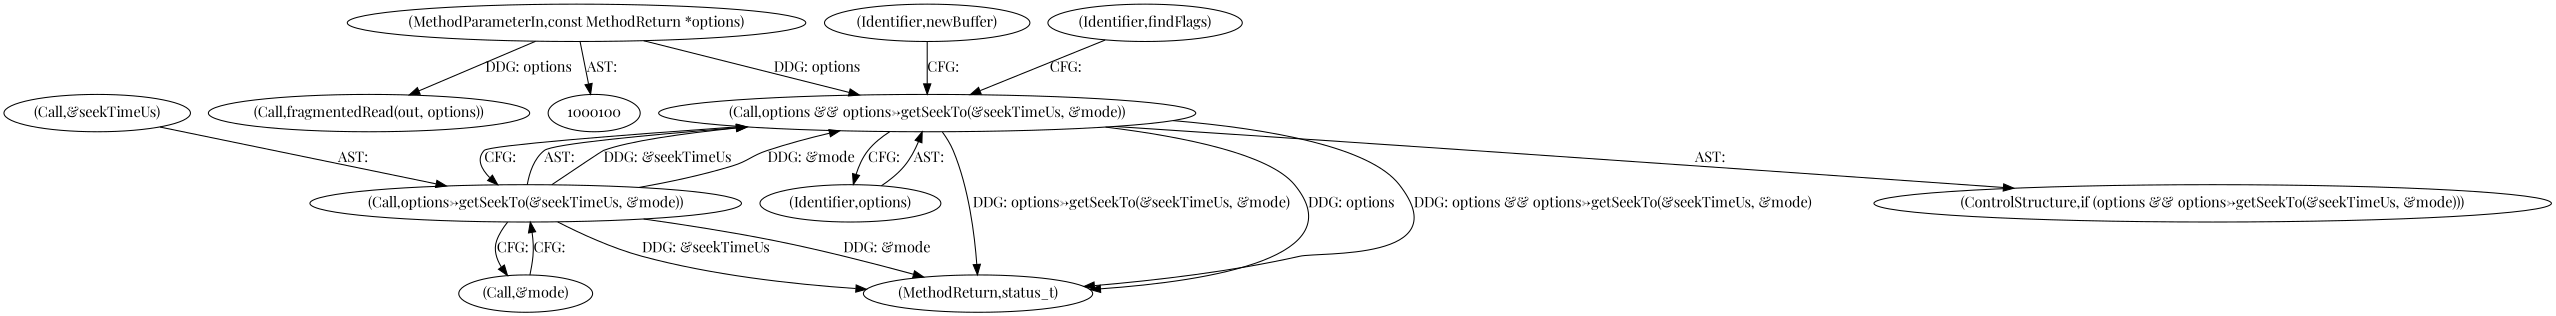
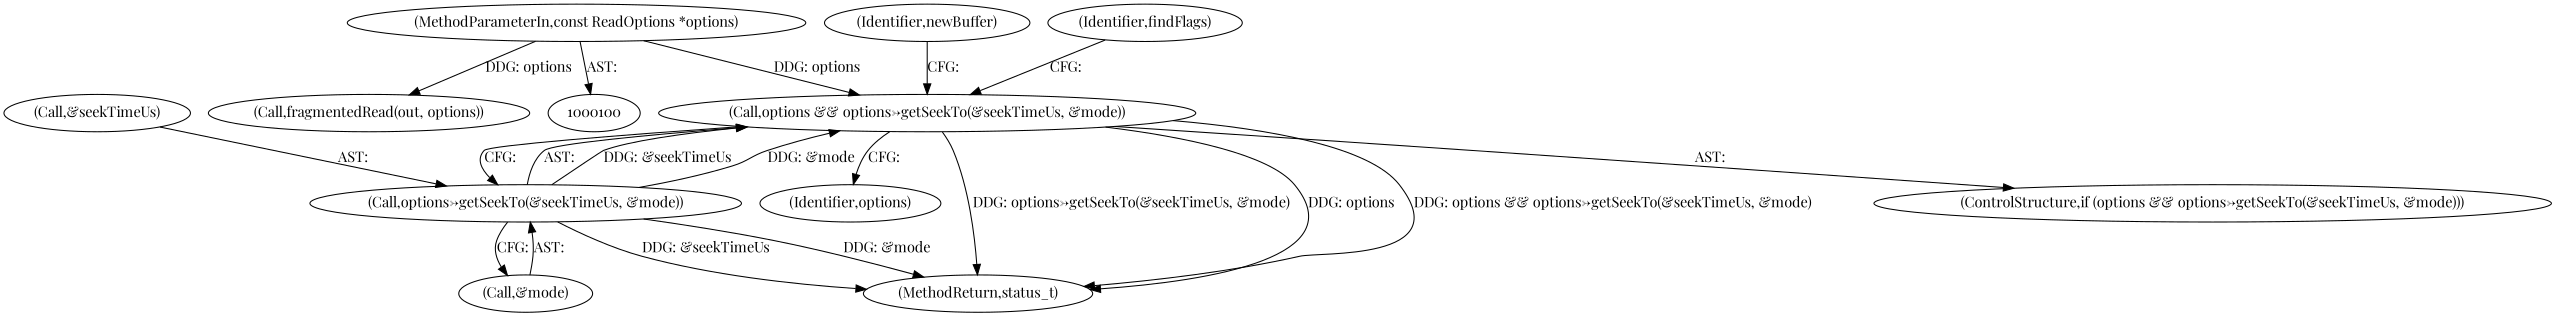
node "(MethodParameterIn,const MethodReturn *options)": label "(MethodParameterIn,const MethodReturn *options)" -> "(MethodParameterIn,const ReadOptions *options)"
edge "(Identifier,options)" -> "(Call,options && options->getSeekTo(&seekTimeUs, &mode))": removed, label "AST:"
edge "(Call,&mode)" -> "(Call,options->getSeekTo(&seekTimeUs, &mode))": label "CFG: " -> "AST: "
